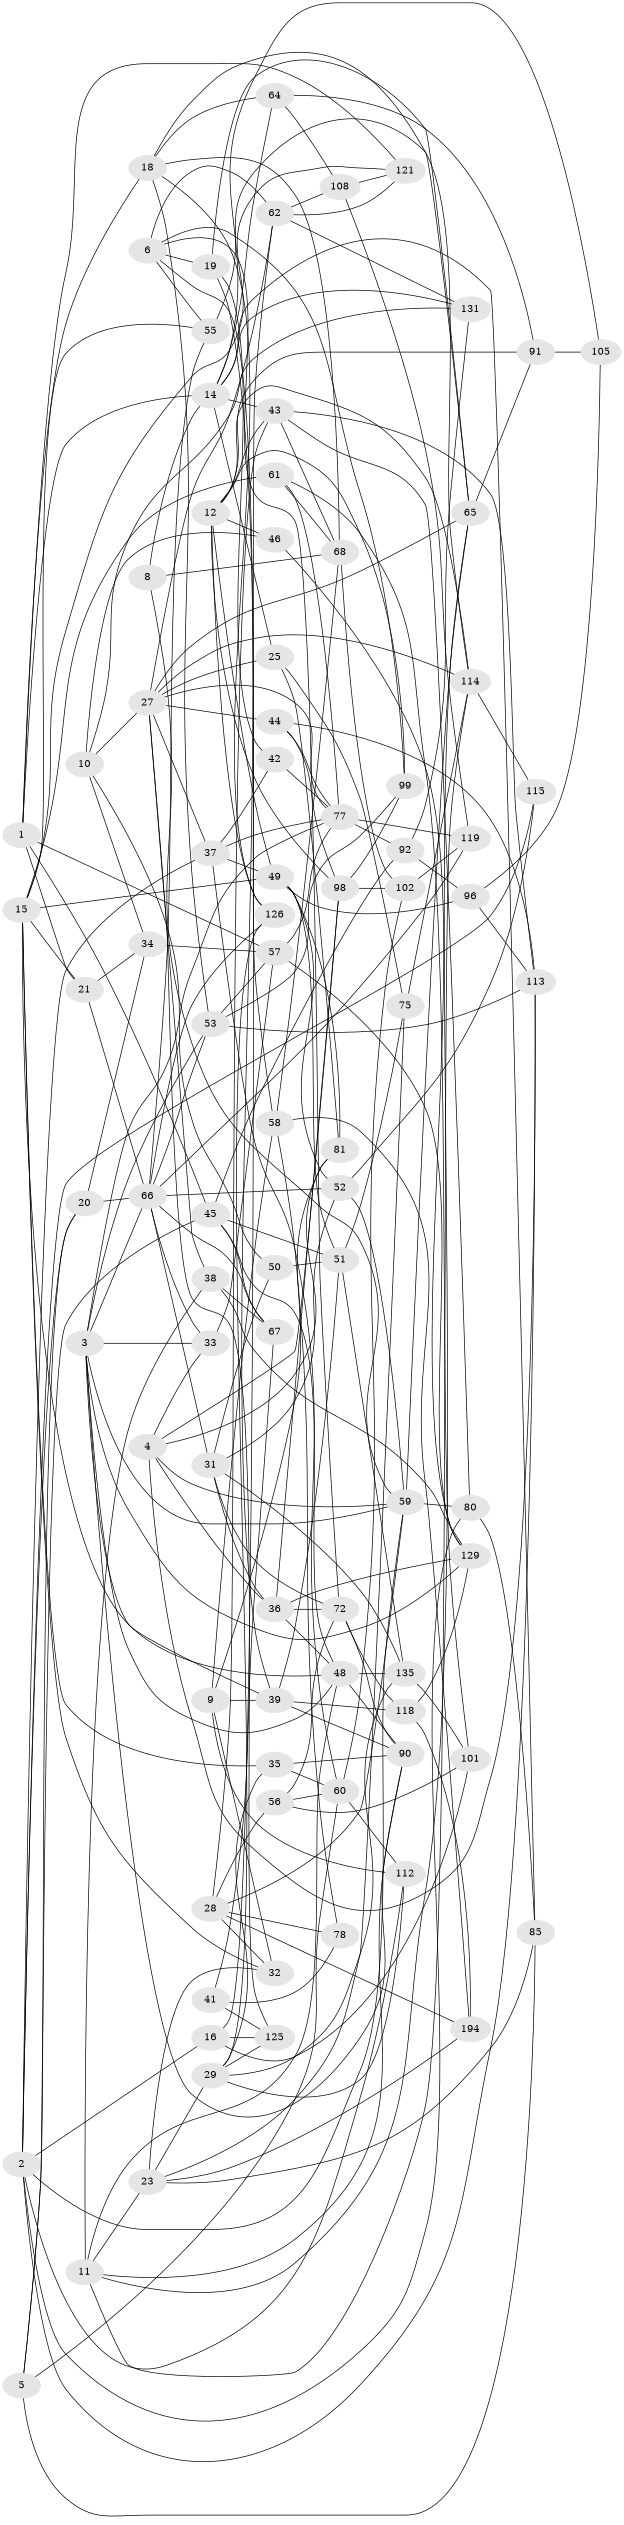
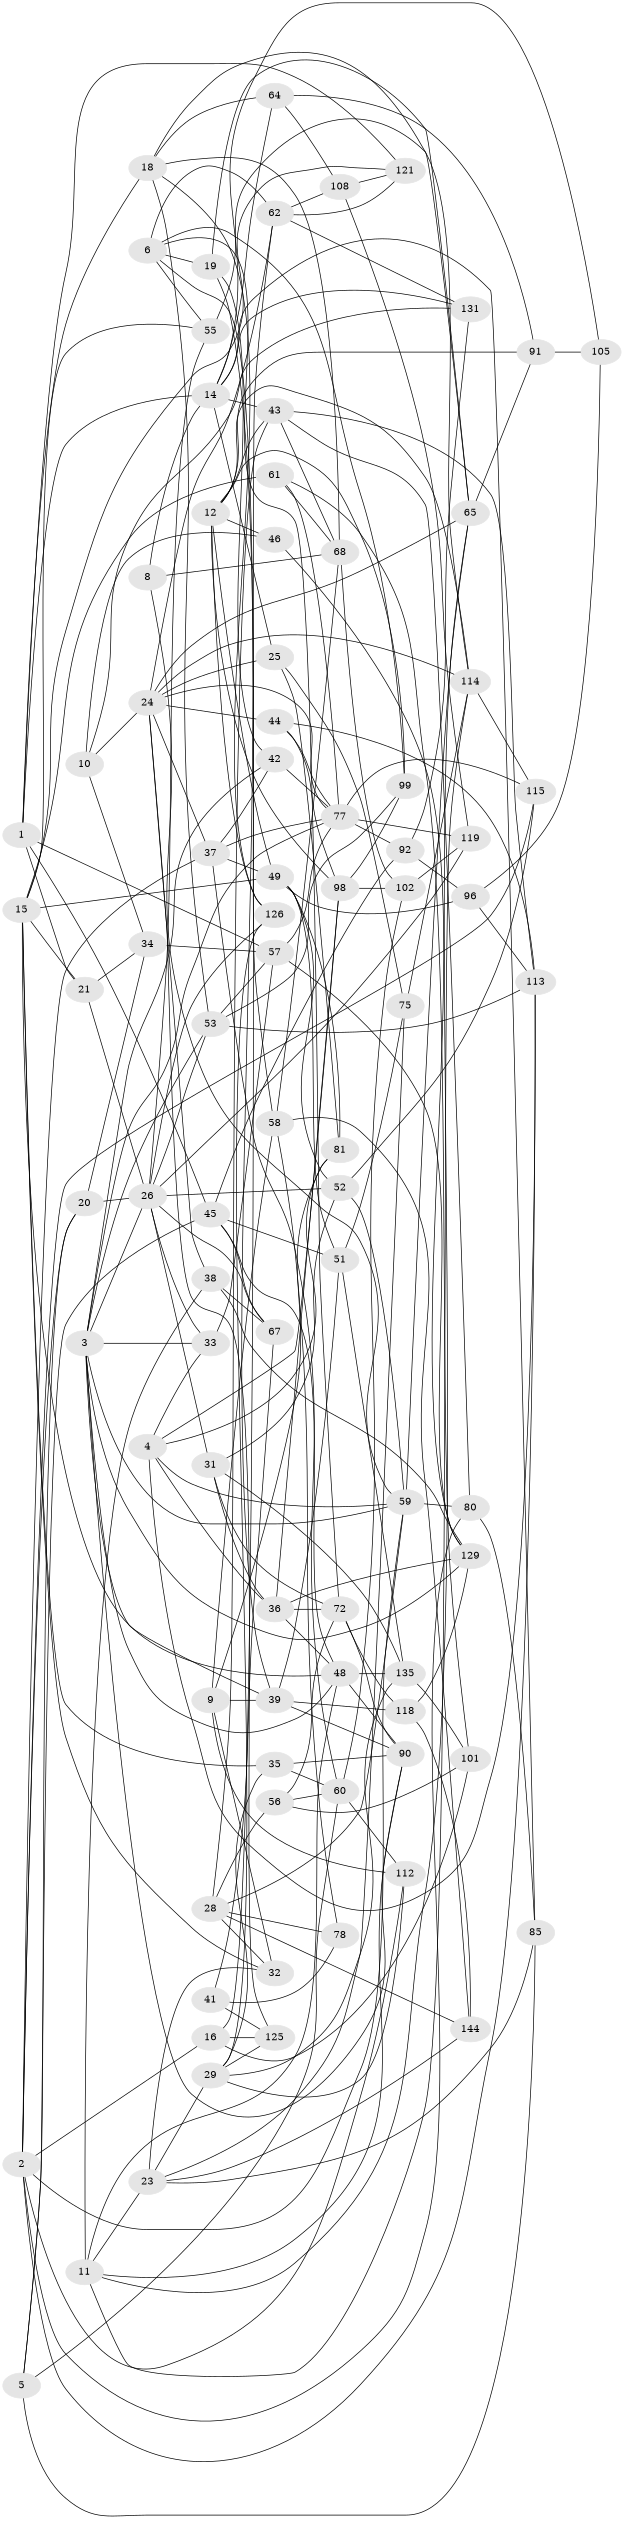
node "27": label "27" -> "24"
edge "115" -- "77": added
edge "42" -- "3": added
node "66": label "66" -> "26"
node "50": removed
node "194": label "194" -> "144"
